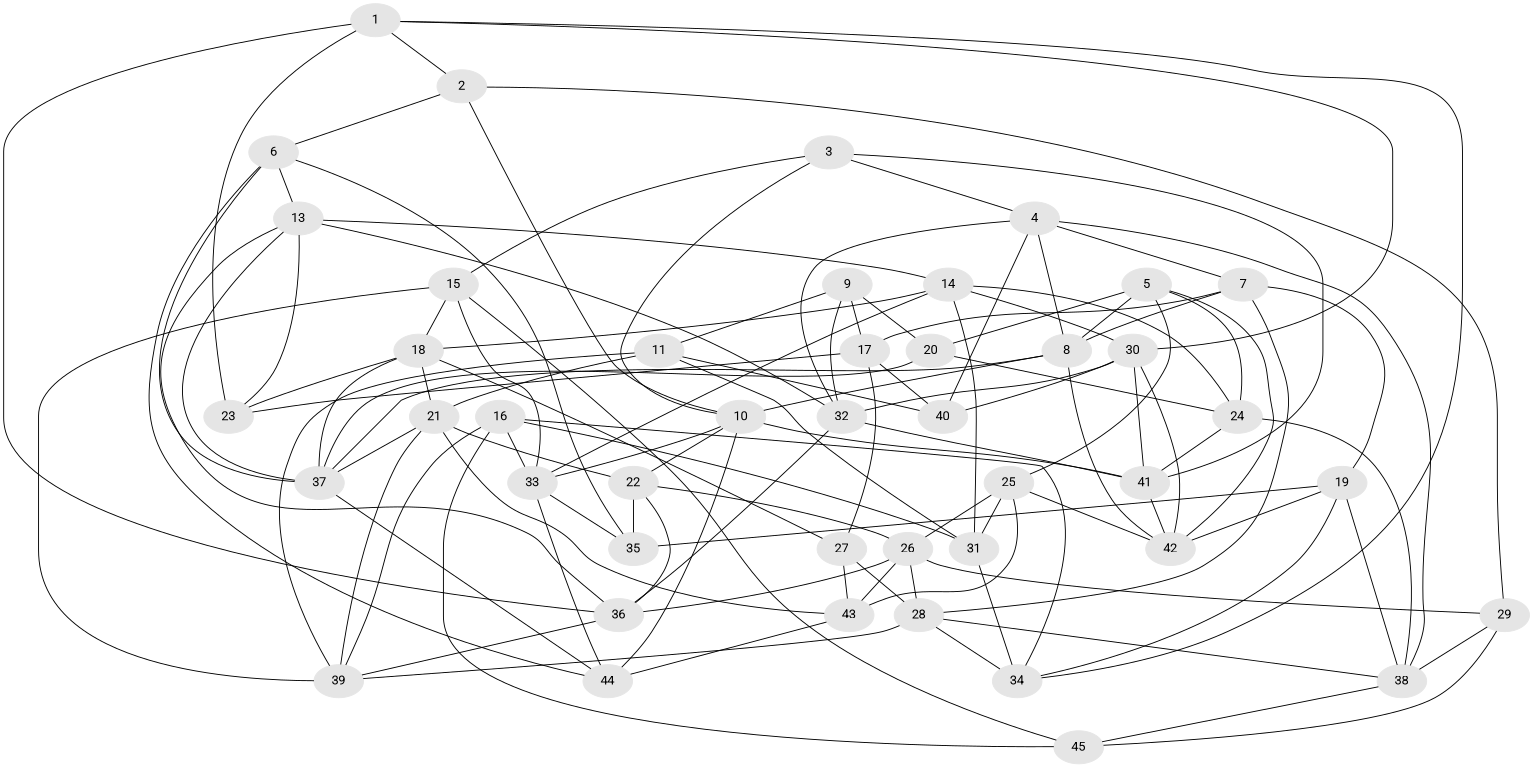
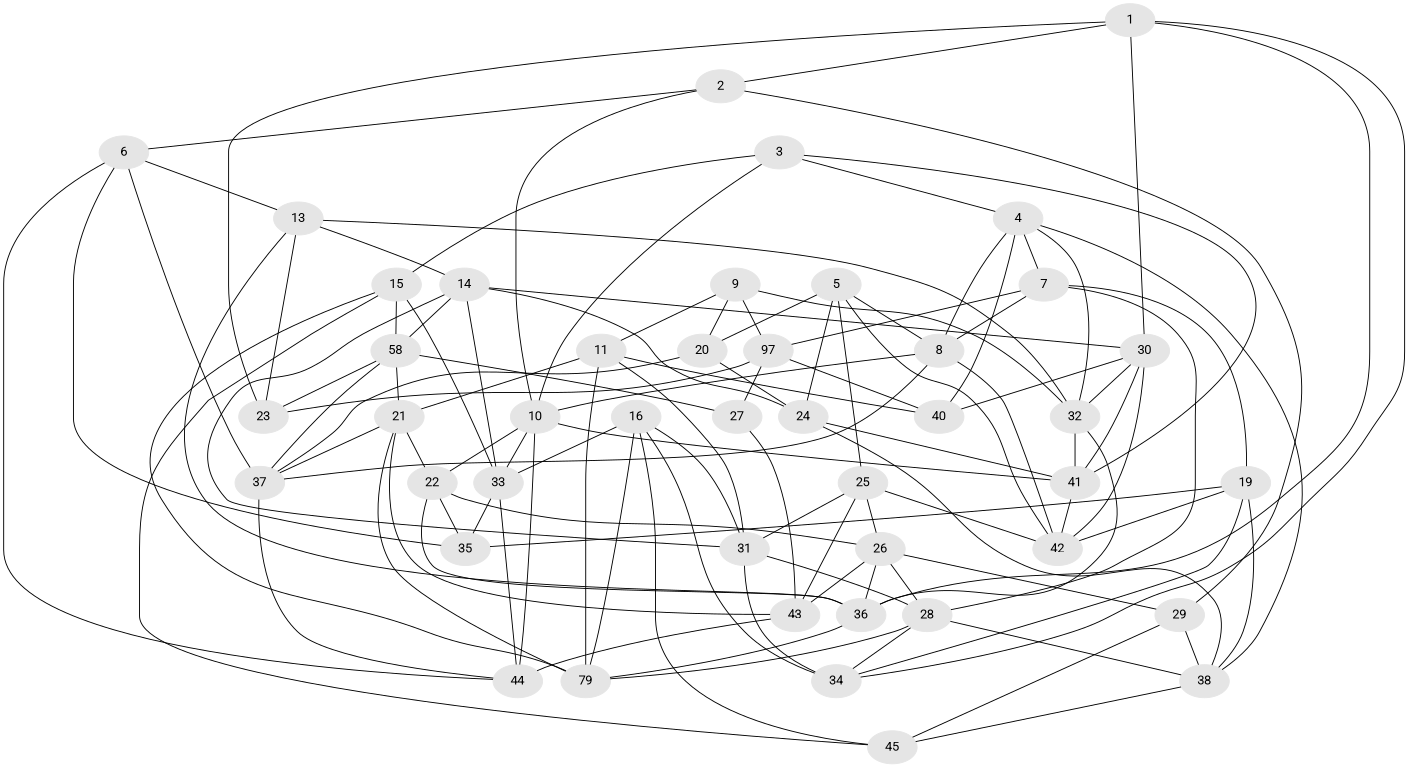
node "18": label "18" -> "58"
node "17": label "17" -> "97"
edge "13" -- "37": removed
edge "27" -- "28": now "31" -- "28"
node "39": label "39" -> "79"
